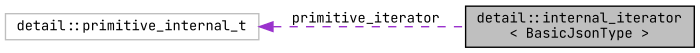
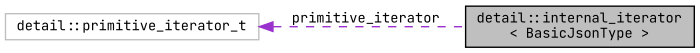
node "detail::primitive_internal_t": label "detail::primitive_internal_t" -> "detail::primitive_iterator_t"
